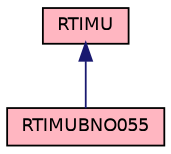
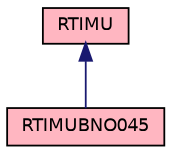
node "RTIMUBNO055": label "RTIMUBNO055" -> "RTIMUBNO045"
